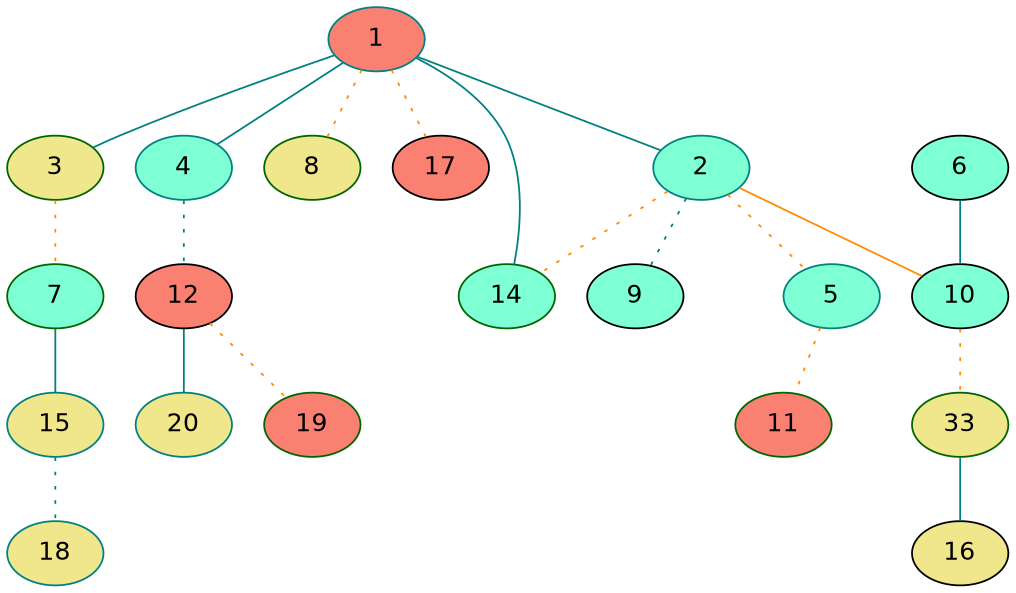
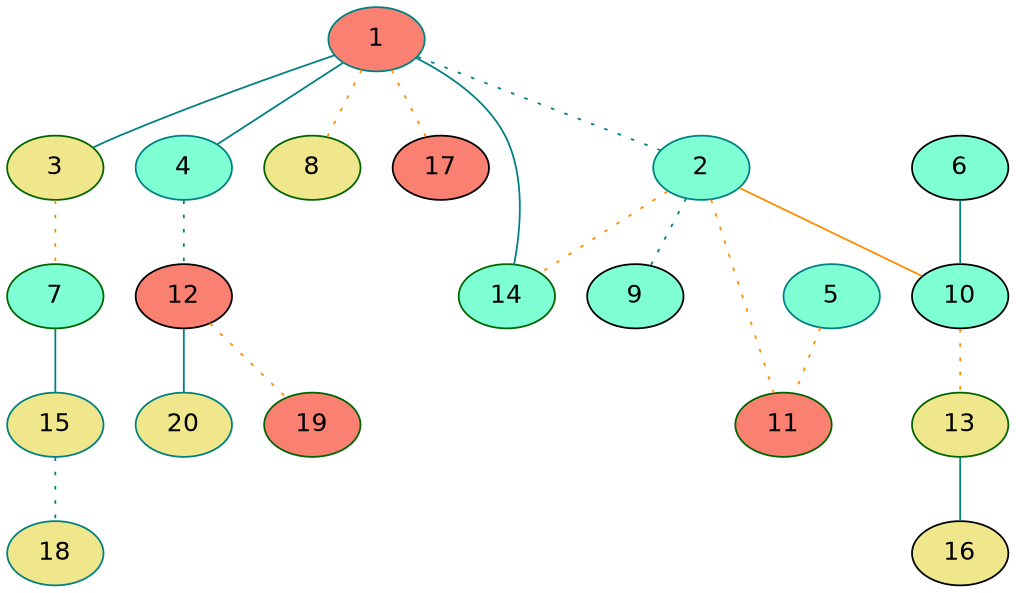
edge "1" -- "2": style solid -> dotted
edge "2" -- "5": now "2" -- "11"
node "33": label "33" -> "13"
